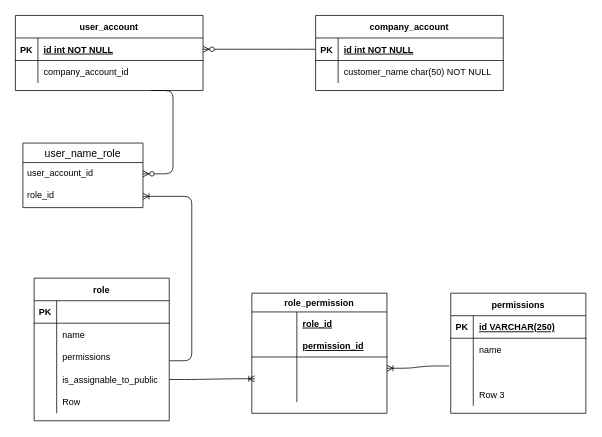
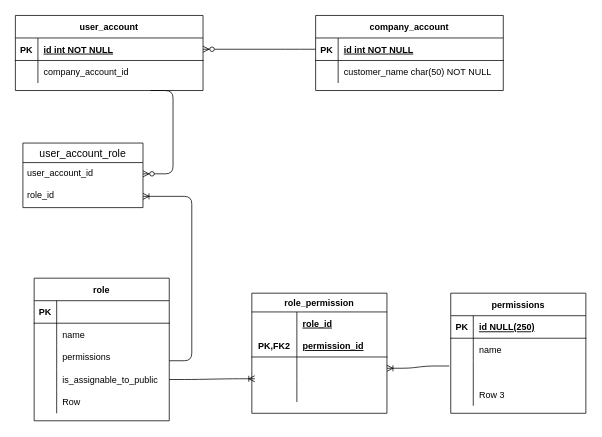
node "user_name_role": label "user_name_role" -> "user_account_role"
node "id VARCHAR(250)": label "id VARCHAR(250)" -> "id NULL(250)"
node "PK,FK2": added
